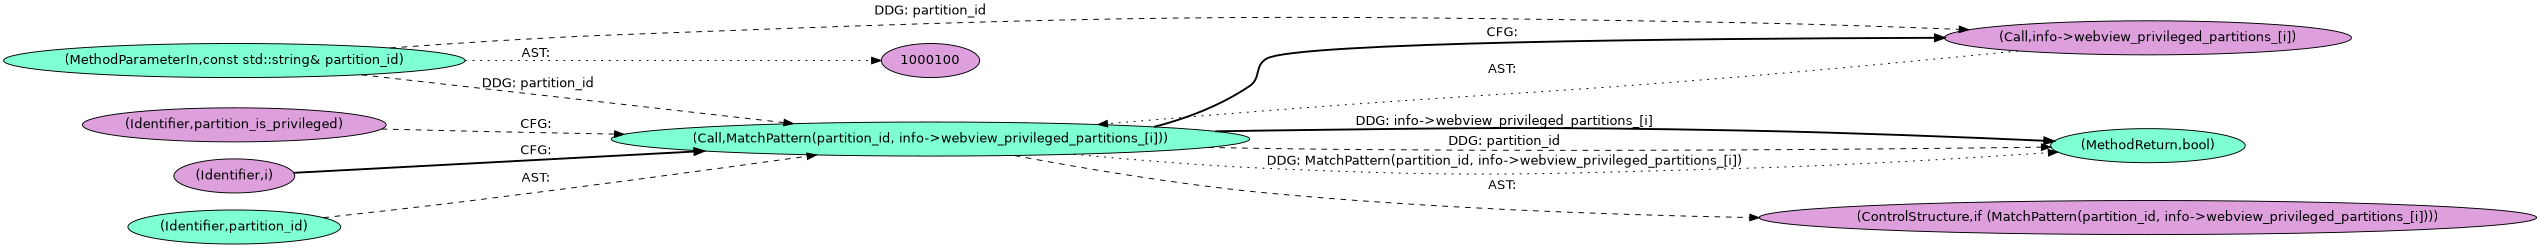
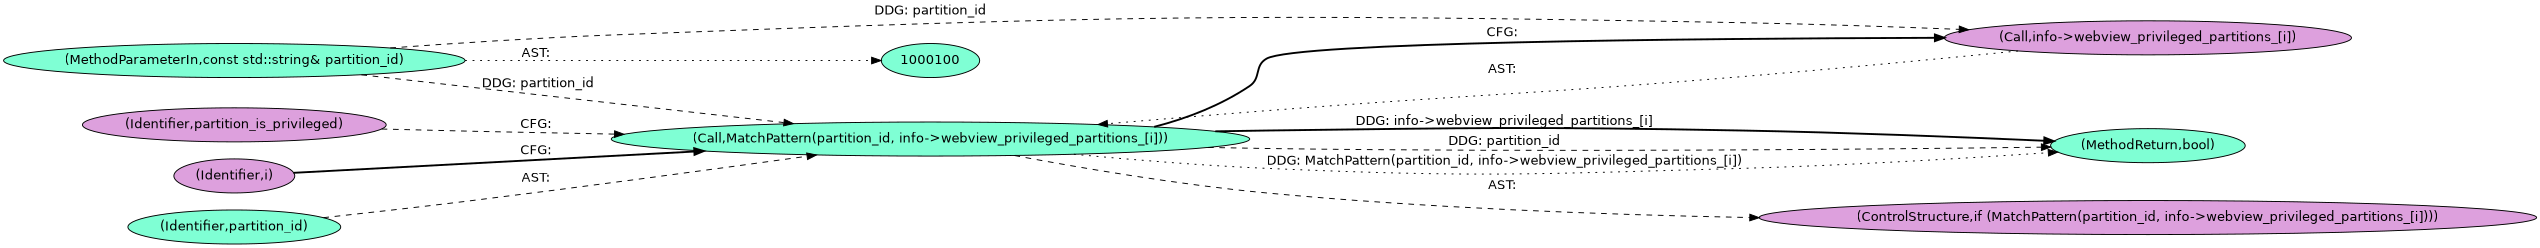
node "1000100": fillcolor plum -> aquamarine
